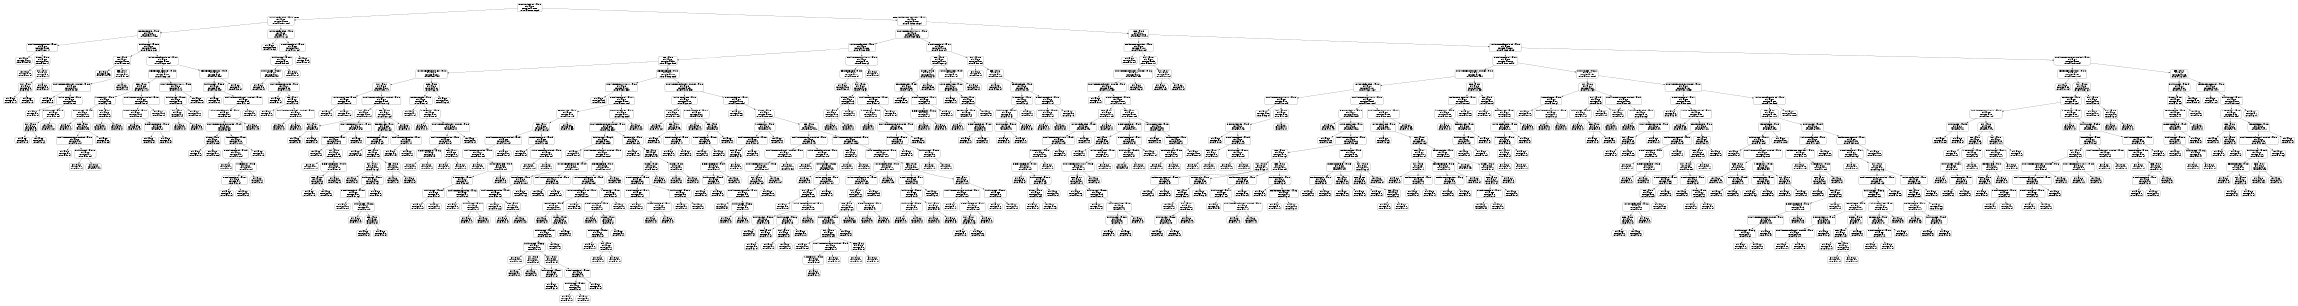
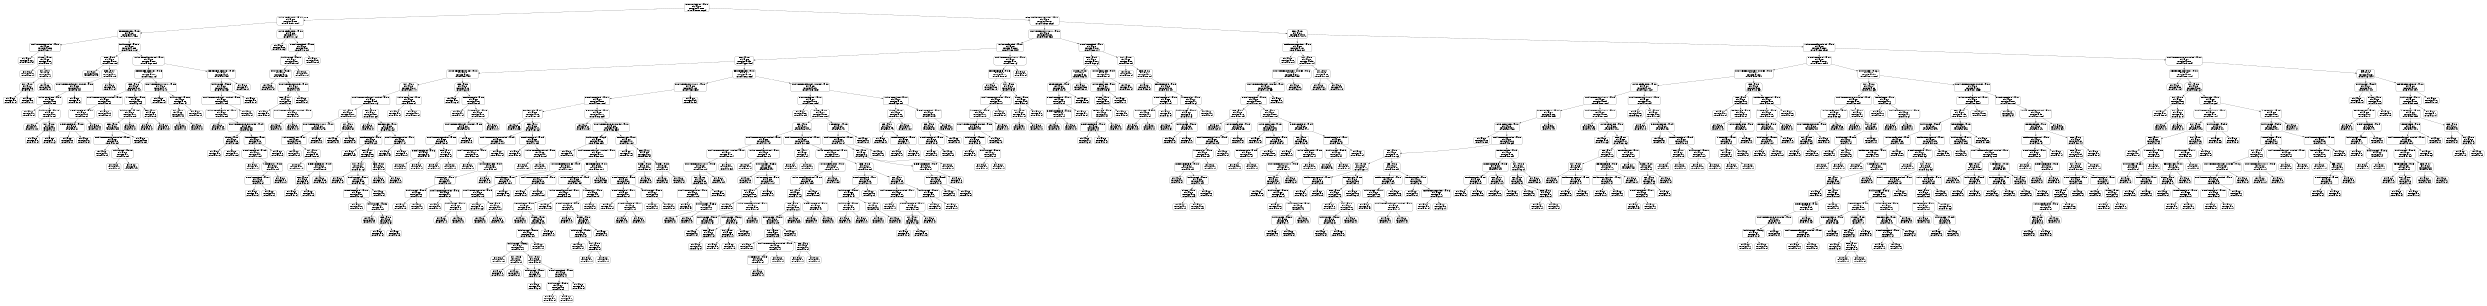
edge "bmi <= -0.9 gini = 0.3 samples = 6 value = [8, 2]" -> "bmi <= -1.0 gini = 0.4 samples = 7 value = [8, 3]": reversed
node "bmi <= -0.1 gini = 0.1 samples = 16 value = [1, 29]": label "bmi <= -0.1 gini = 0.1 samples = 16 value = [1, 29]" -> "bmi <= -0.1 value = 0.1 samples = 16 value = [1, 29]"
